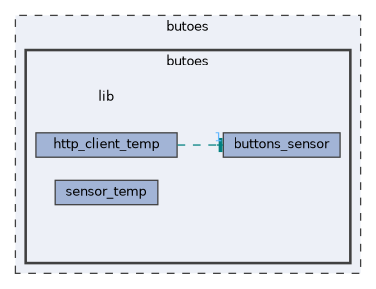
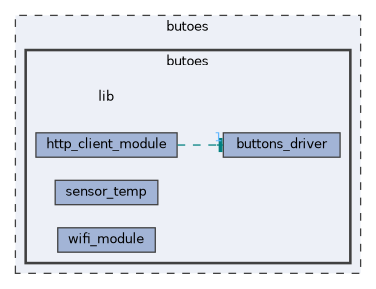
node "http_client_temp": label "http_client_temp" -> "http_client_module"
node "buttons_sensor": label "buttons_sensor" -> "buttons_driver"
node "wifi_module": added
